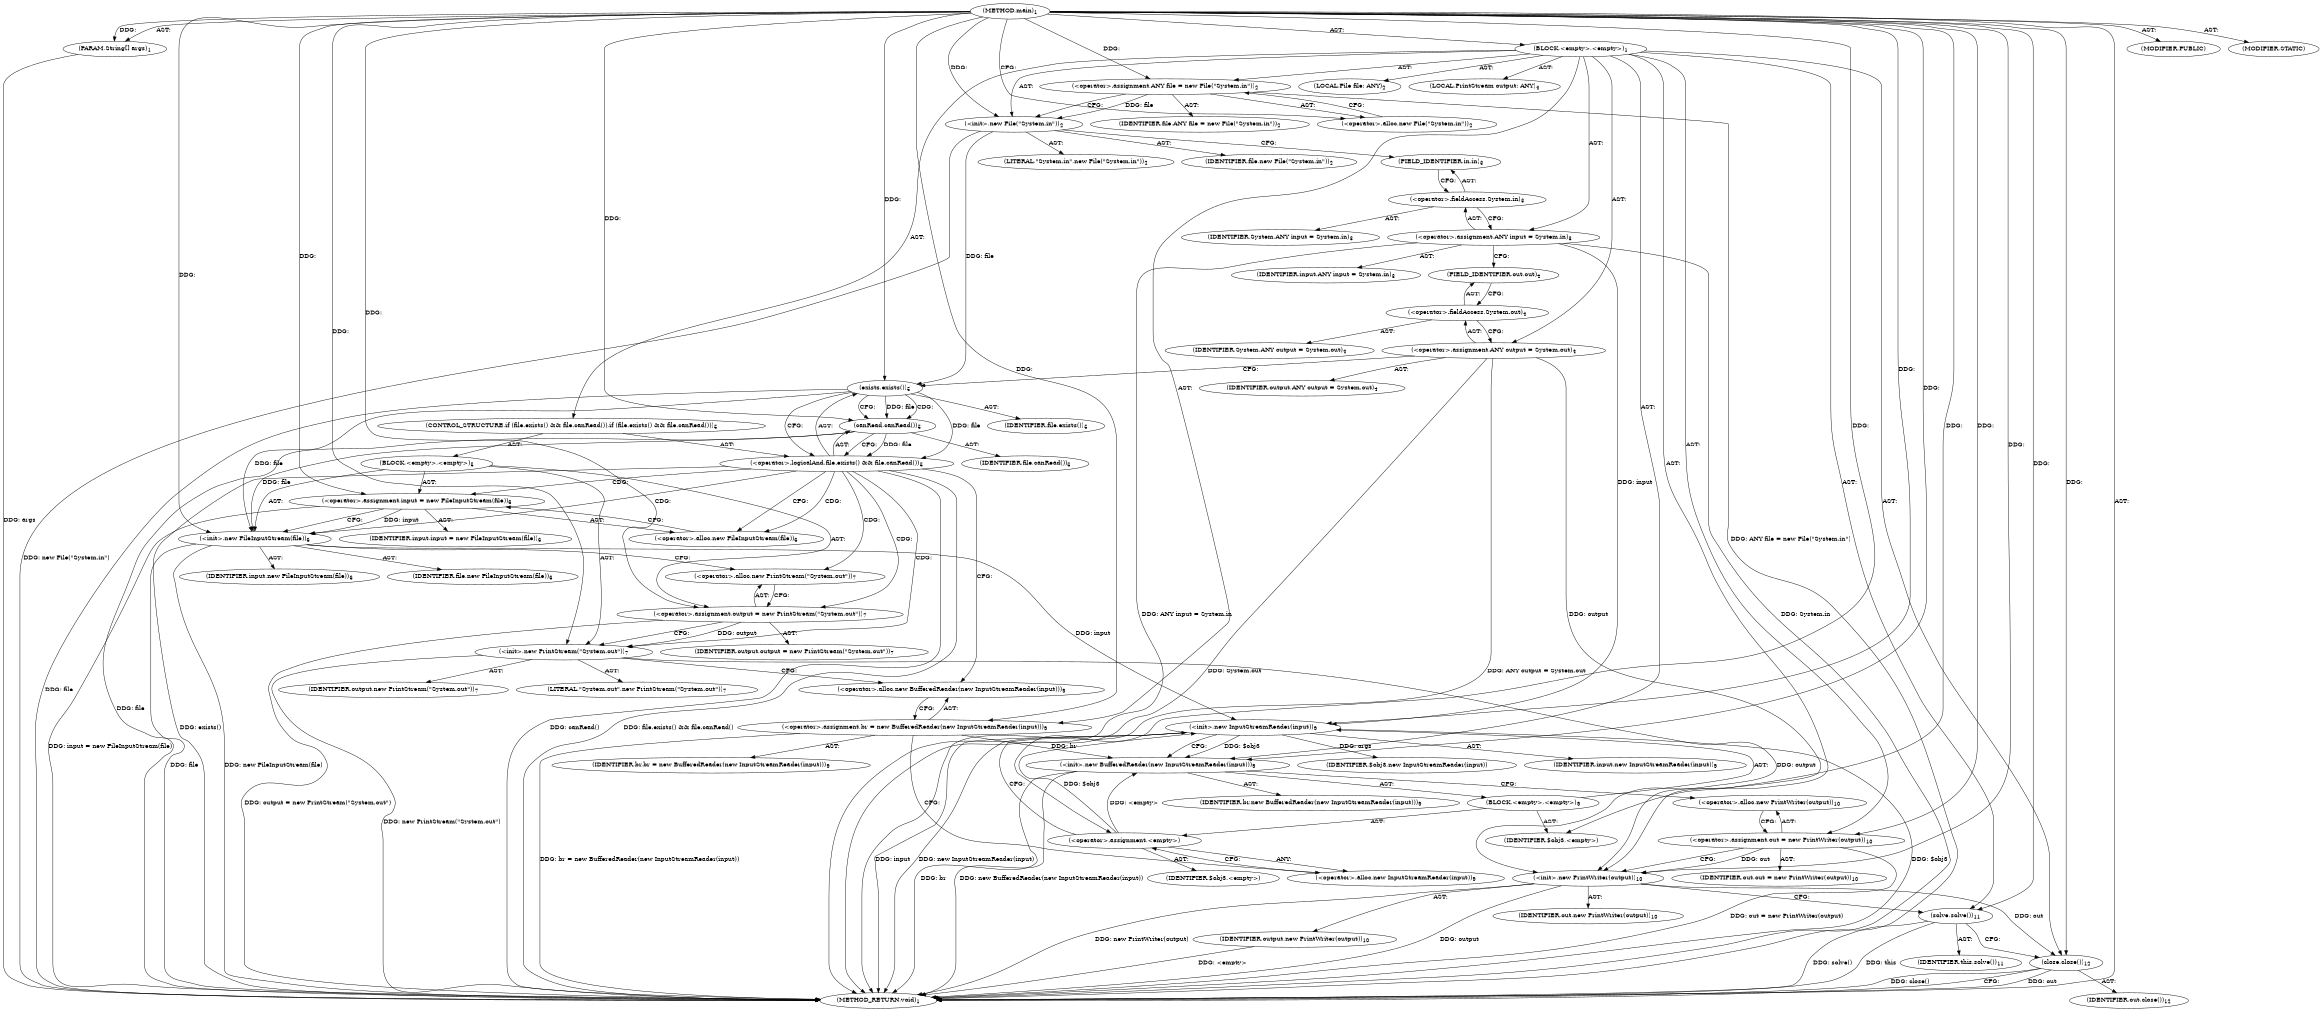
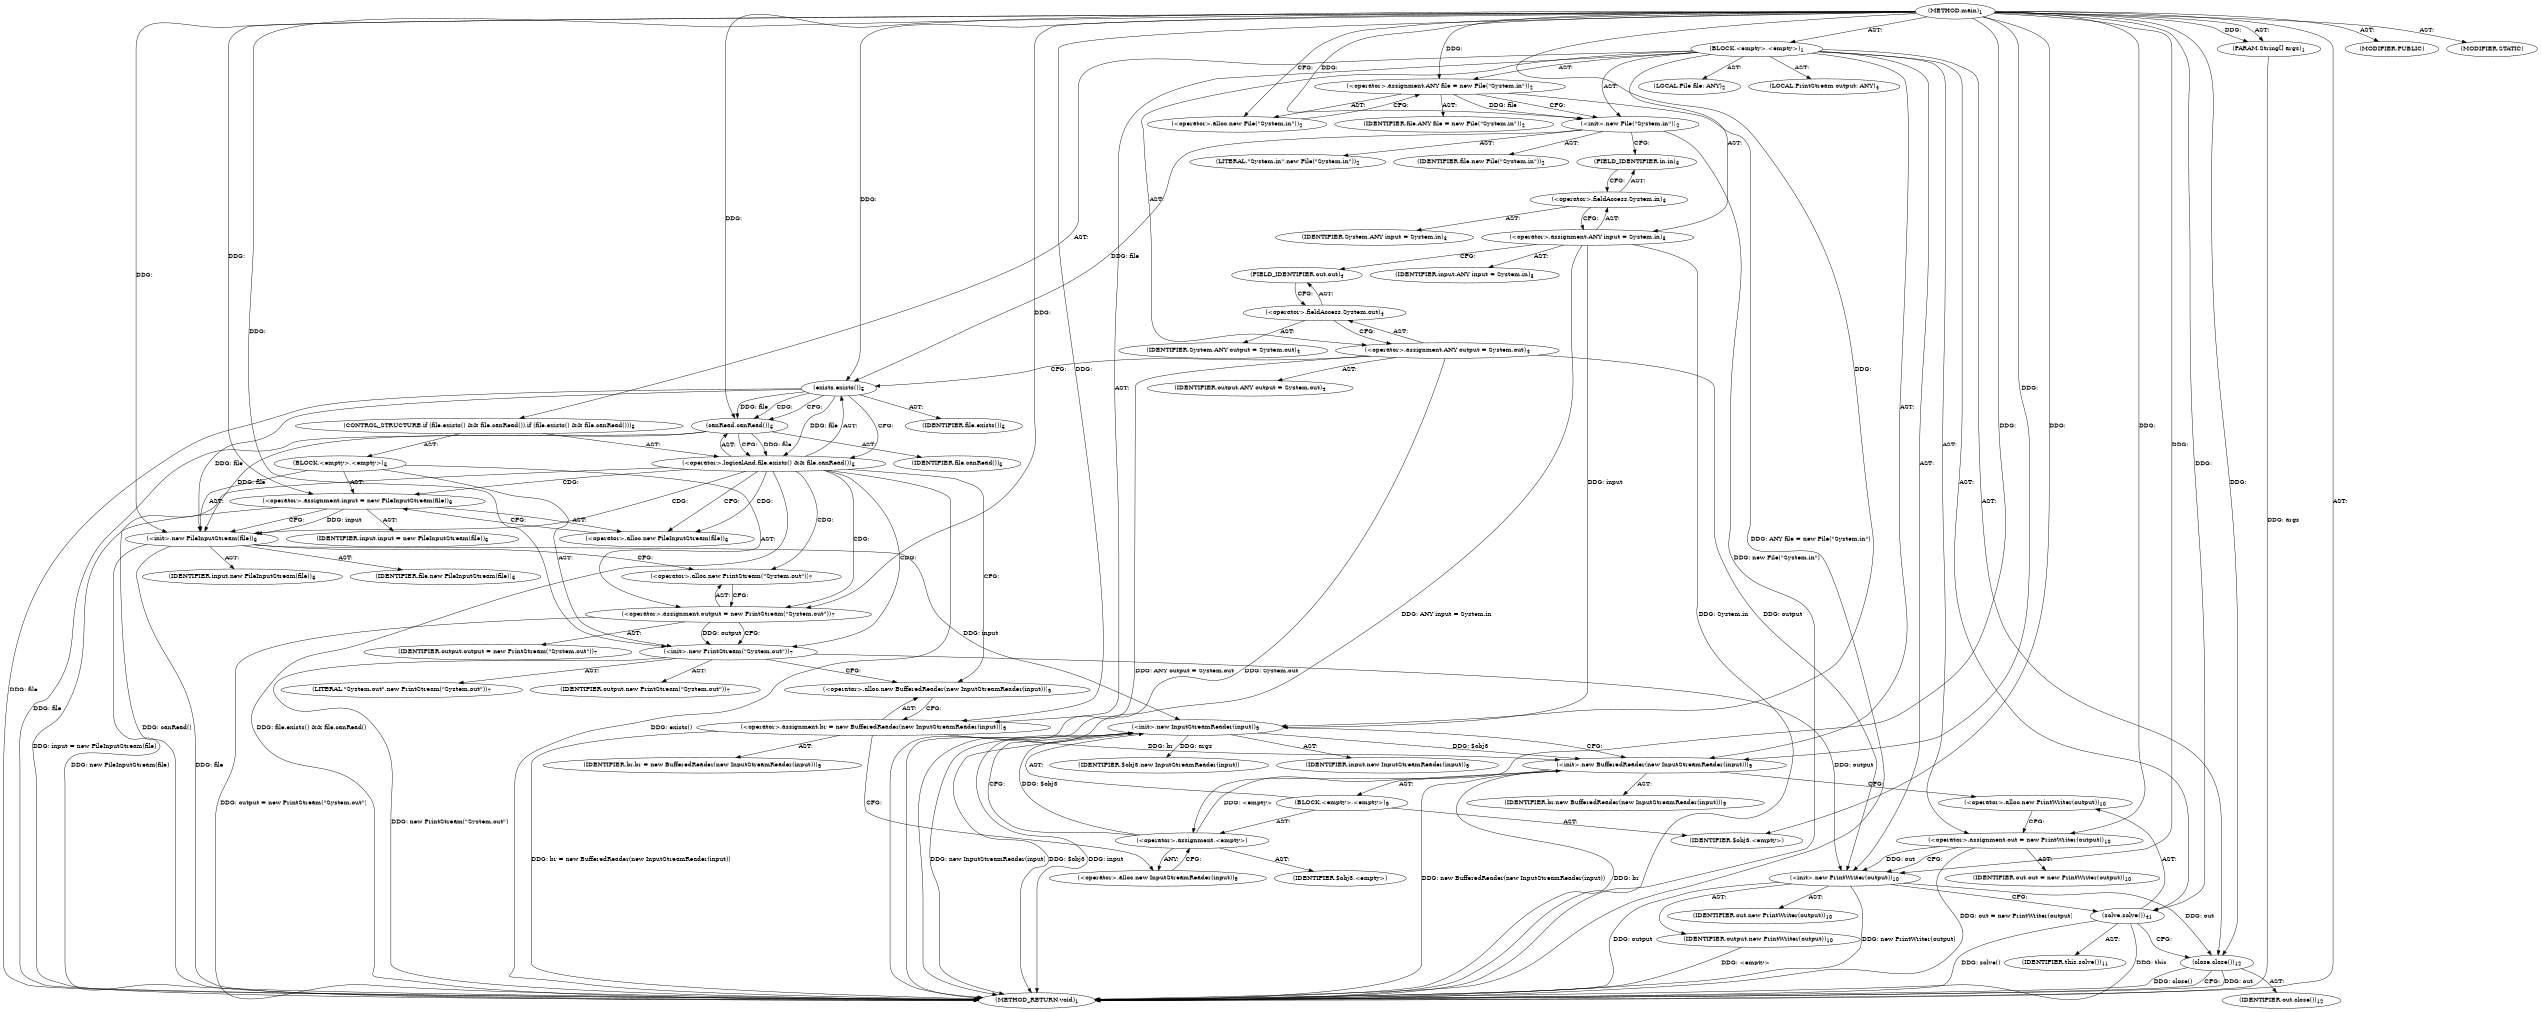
edge "(<operator>.assignment,out = new PrintWriter(output))" -> "(<operator>.alloc,new PrintWriter(output))": now "(solve,solve())" -> "(<operator>.alloc,new PrintWriter(output))"
node "(solve,solve())": text "11" -> "41"
